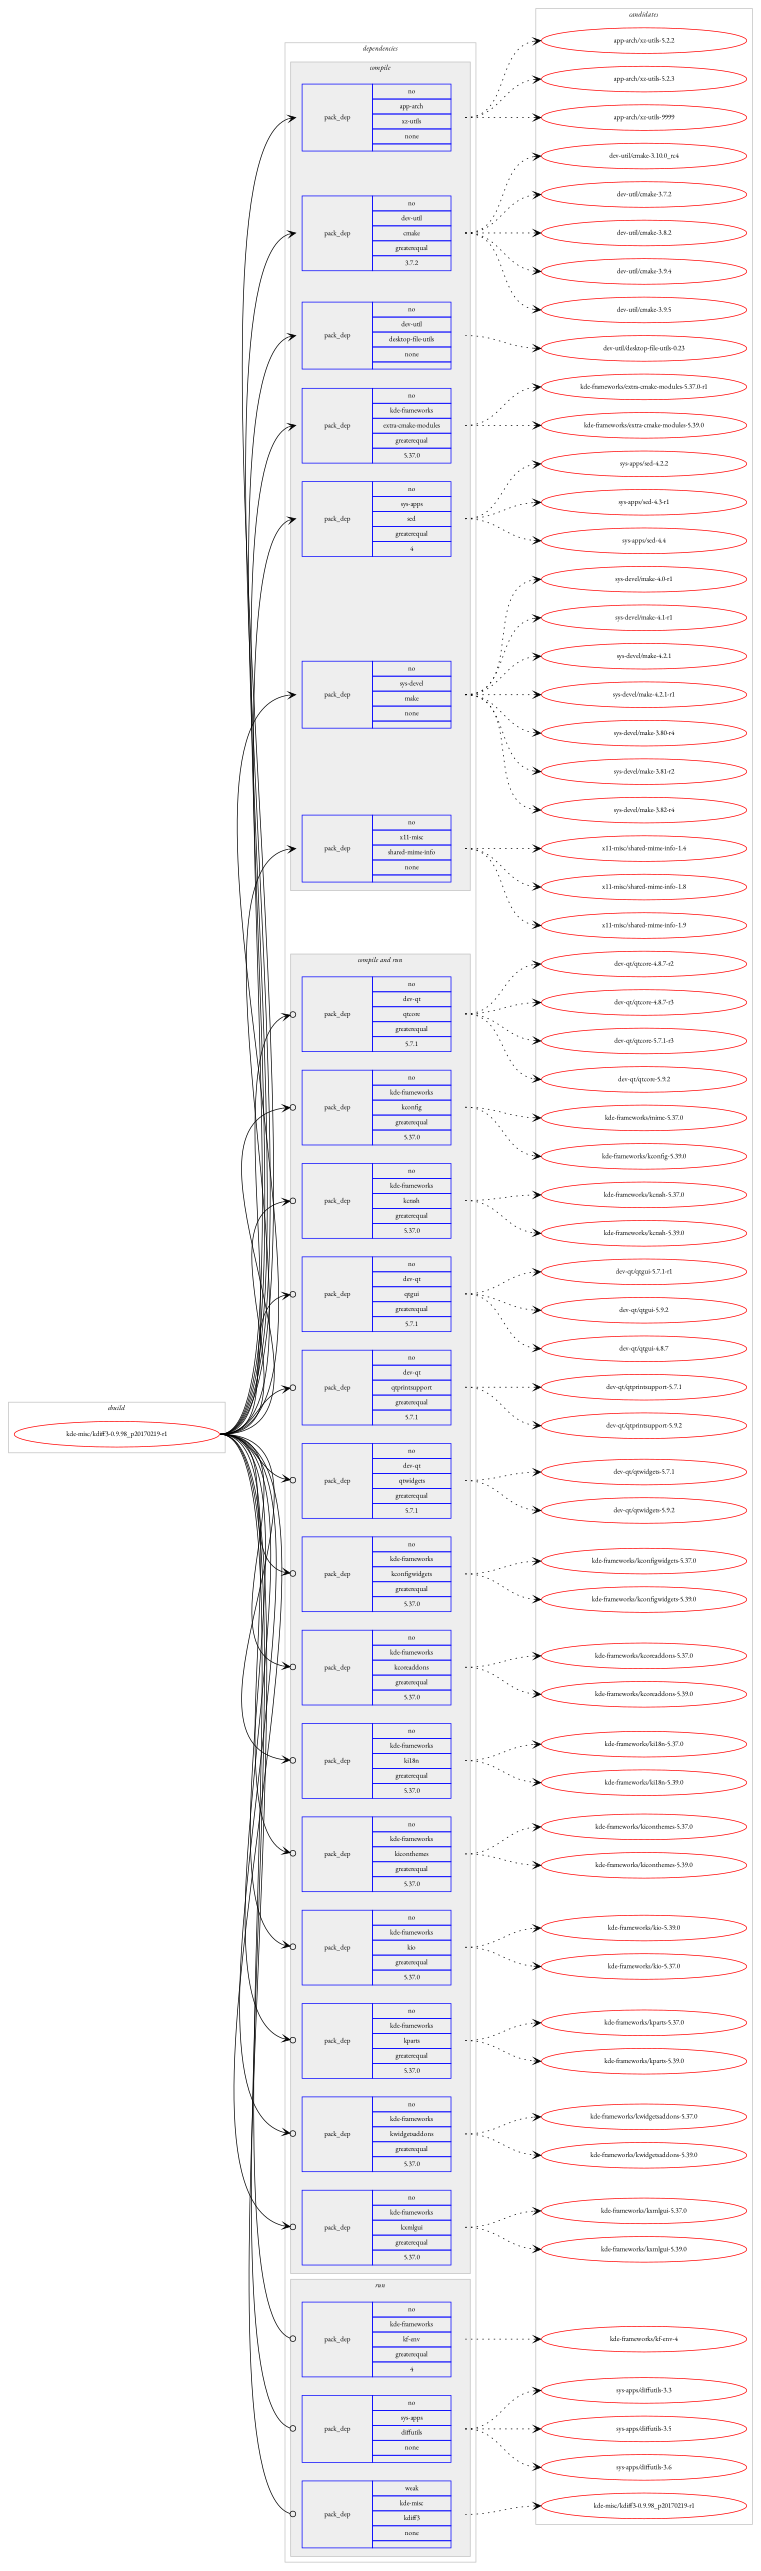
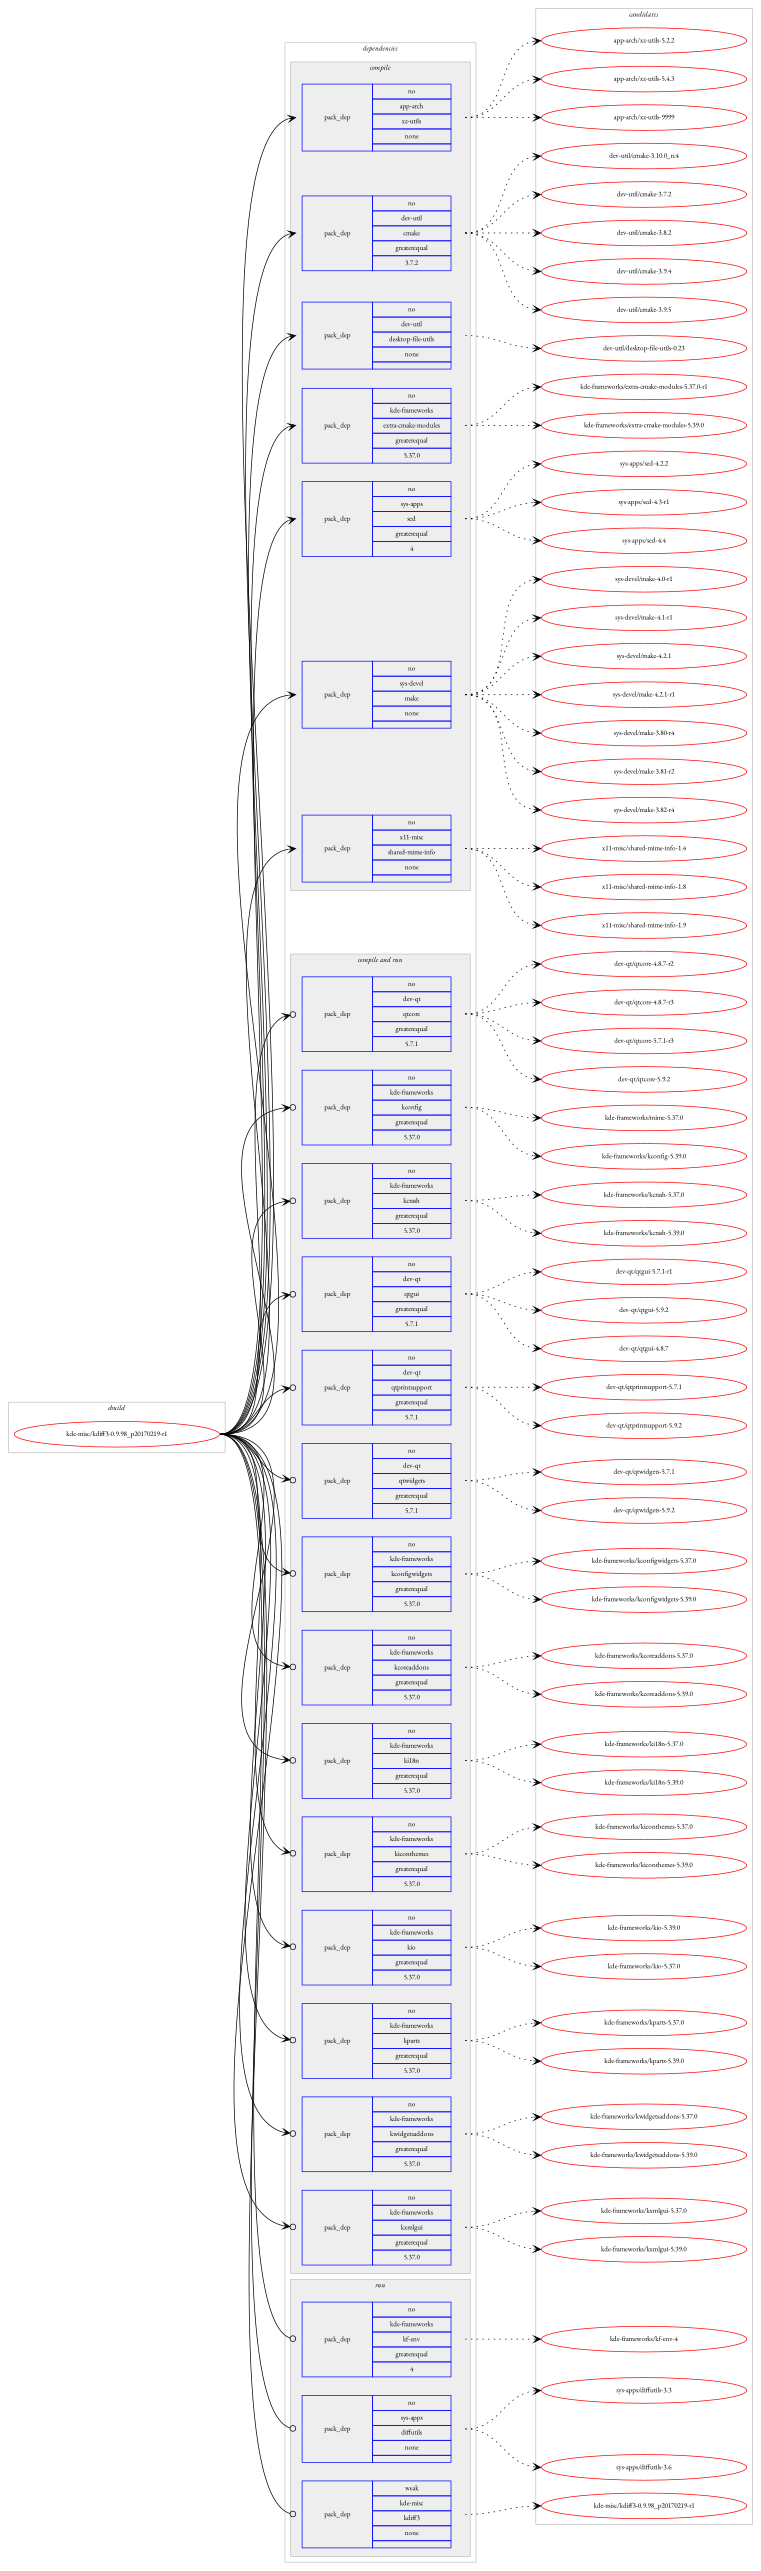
node "app-arch/xz-utils-5.2.3": label "app-arch/xz-utils-5.2.3" -> "app-arch/xz-utils-5.4.3"
node "sys-apps/diffutils-3.5": removed
